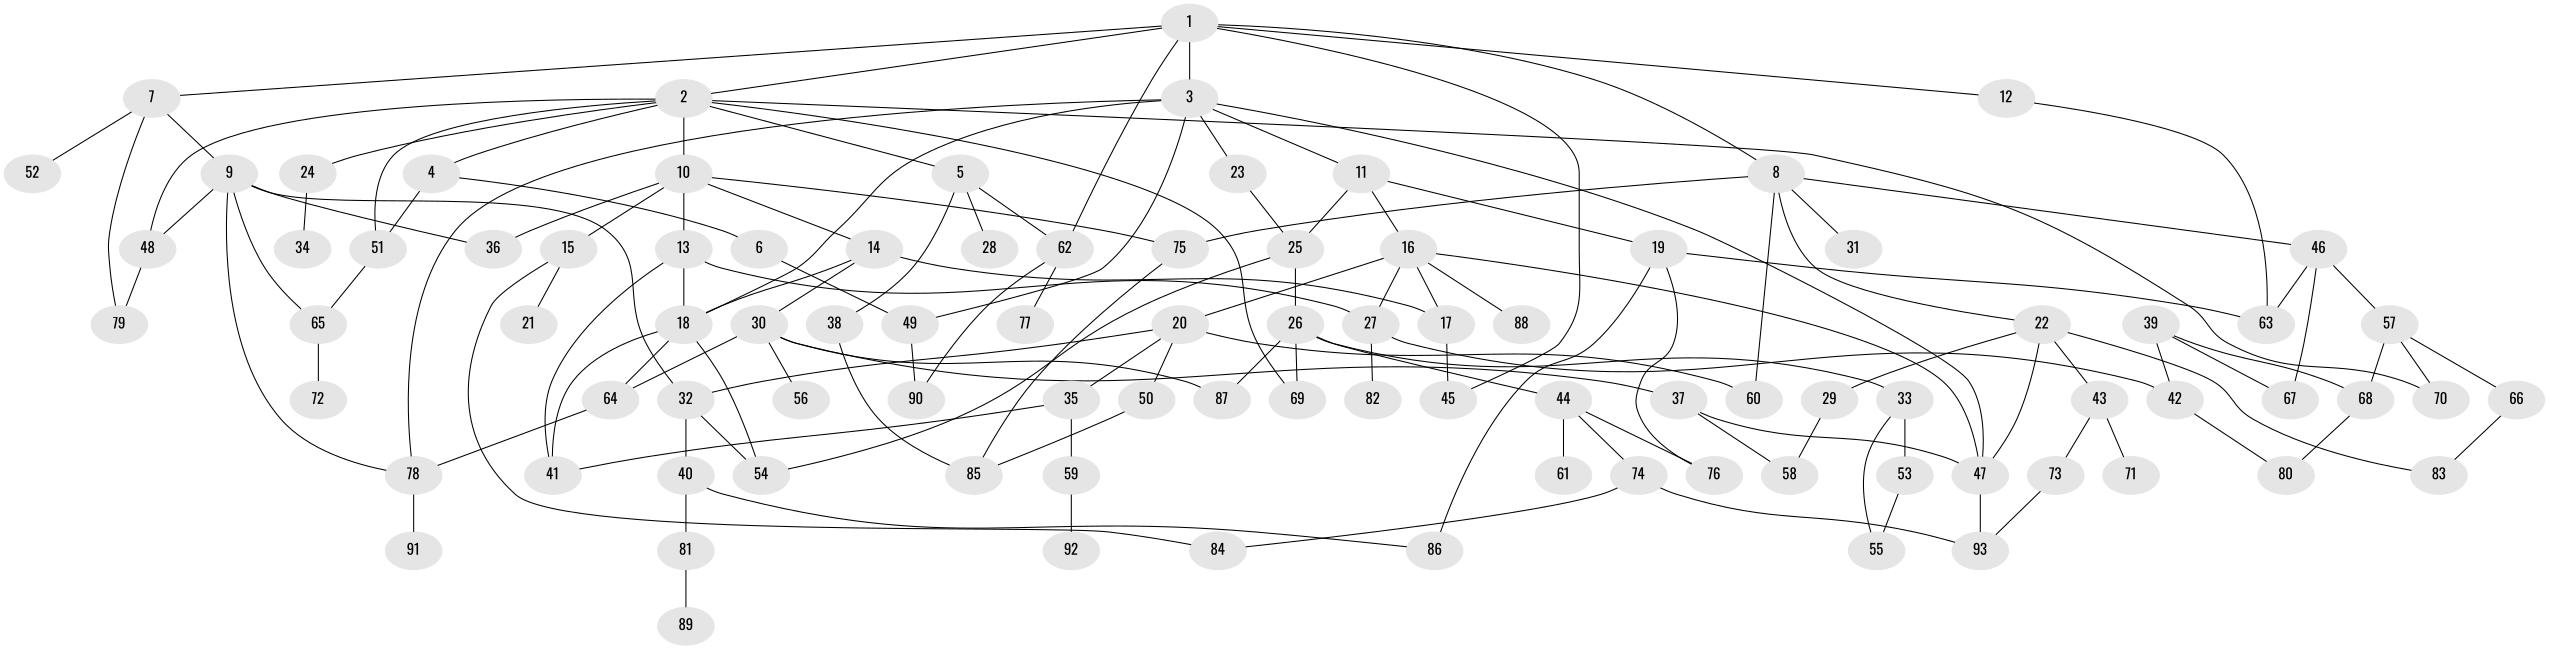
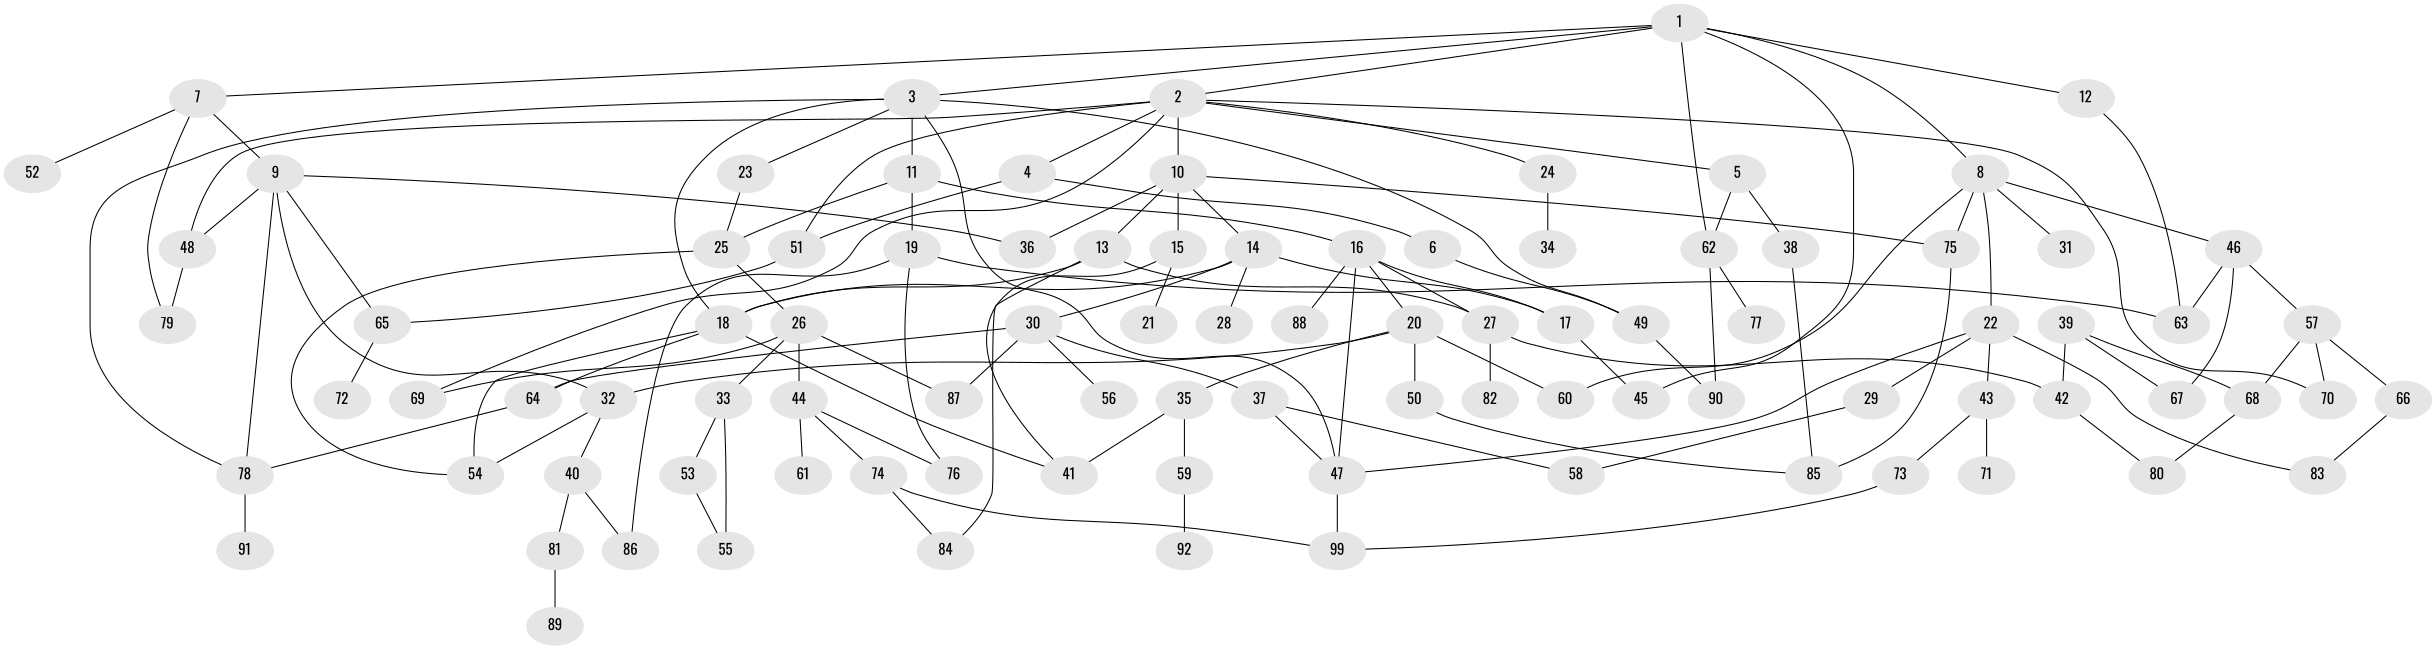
edge "5" -- "28": now "14" -- "28"
node "93": label "93" -> "99"
